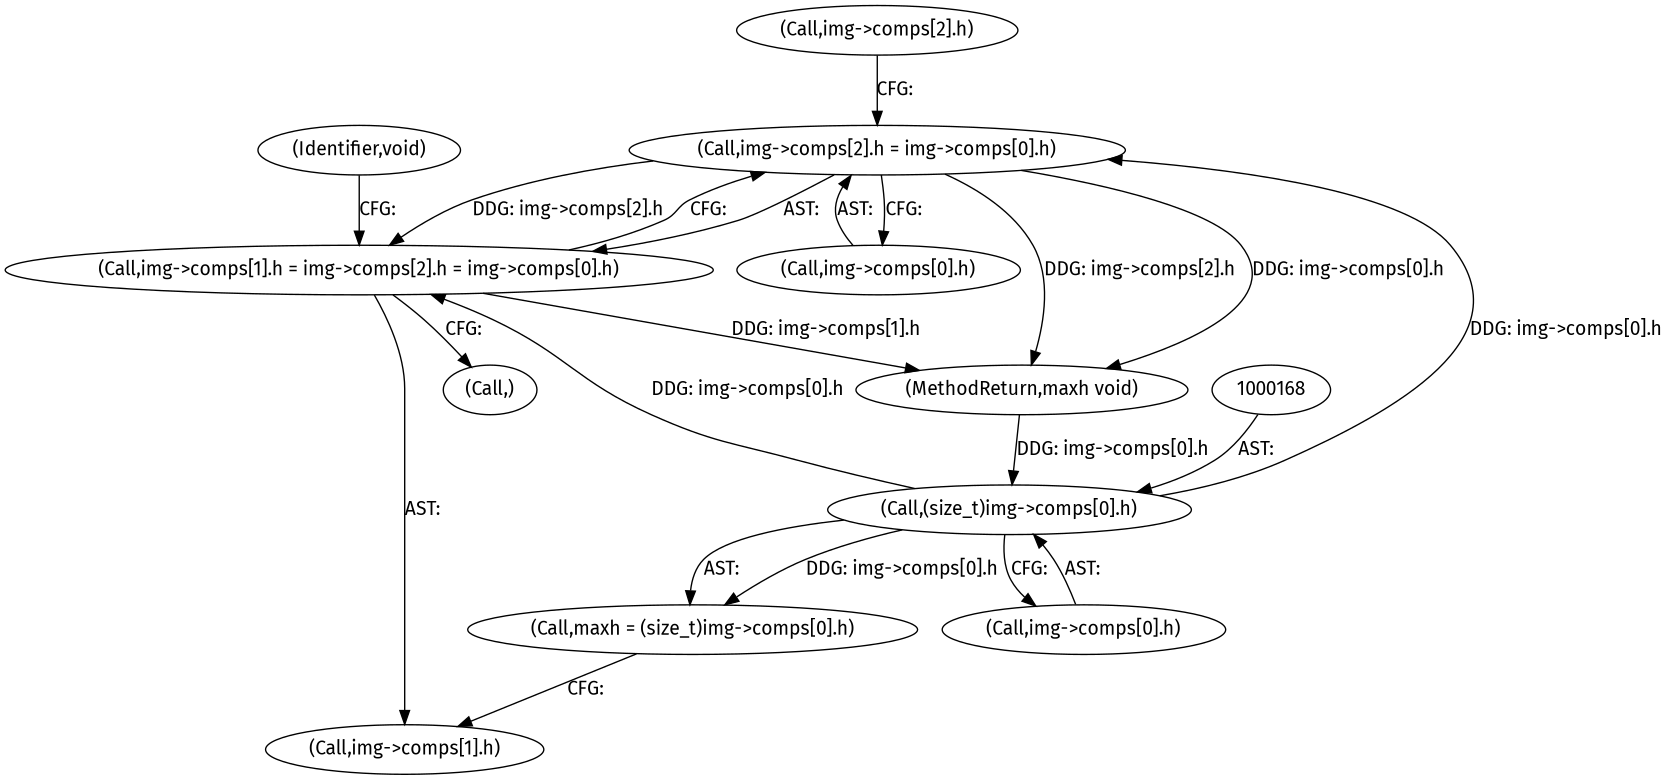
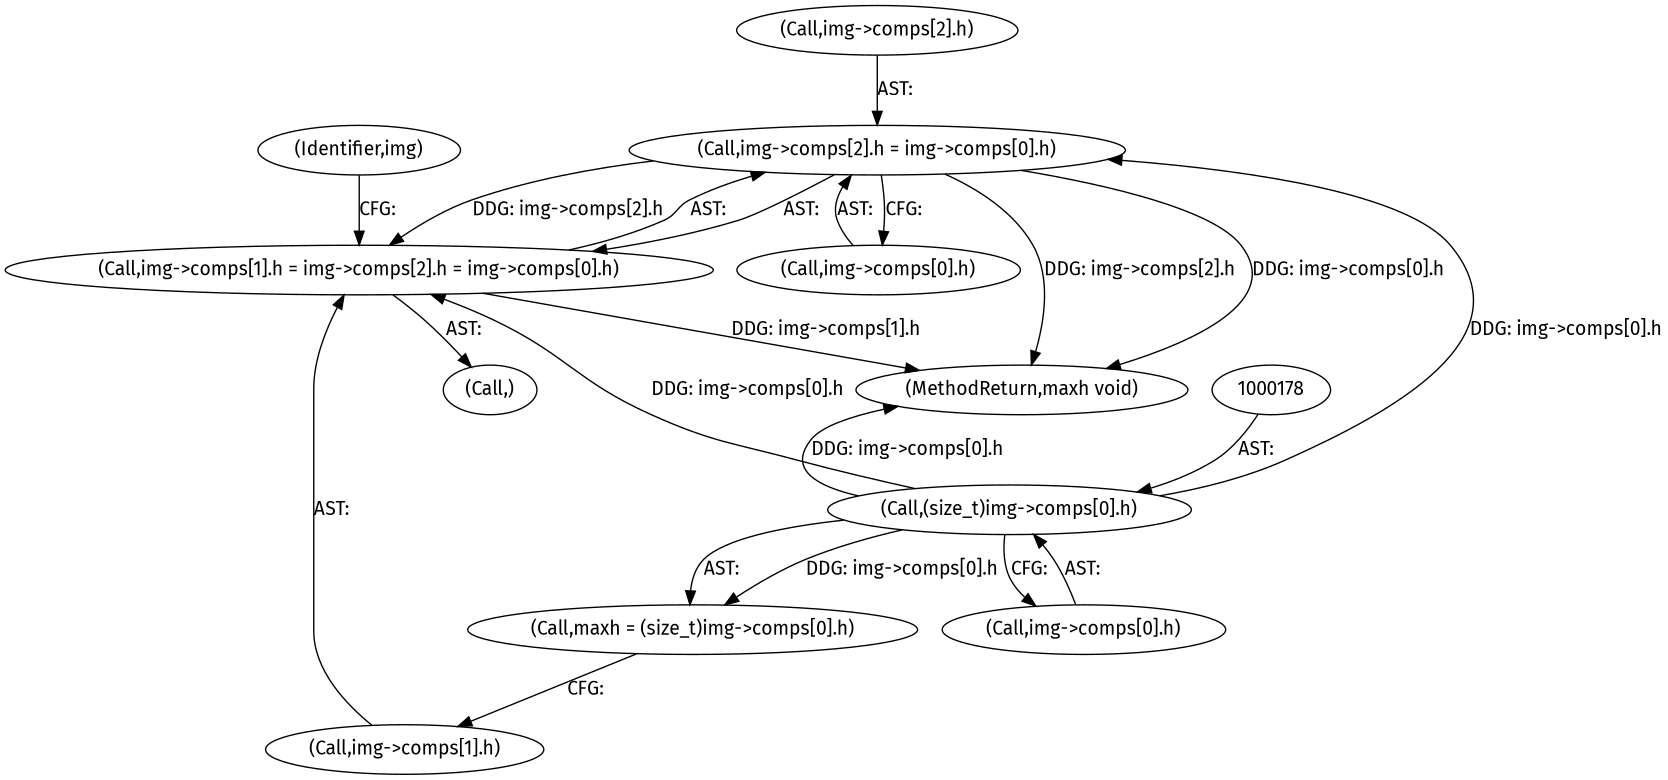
edge "(Call,img->comps[2].h)" -> "(Call,img->comps[2].h = img->comps[0].h)": label "CFG: " -> "AST: "
node "(Identifier,void)": label "(Identifier,void)" -> "(Identifier,img)"
edge "(Call,img->comps[1].h = img->comps[2].h = img->comps[0].h)" -> "(Call,img->comps[2].h = img->comps[0].h)": label "CFG: " -> "AST: "
edge "(Call,img->comps[1].h = img->comps[2].h = img->comps[0].h)" -> "(Call,)": label "CFG: " -> "AST: "
node "1000168": label "1000168" -> "1000178"
edge "(MethodReturn,maxh void)" -> "(Call,(size_t)img->comps[0].h)": reversed
edge "(Call,img->comps[1].h = img->comps[2].h = img->comps[0].h)" -> "(Call,img->comps[1].h)": reversed
